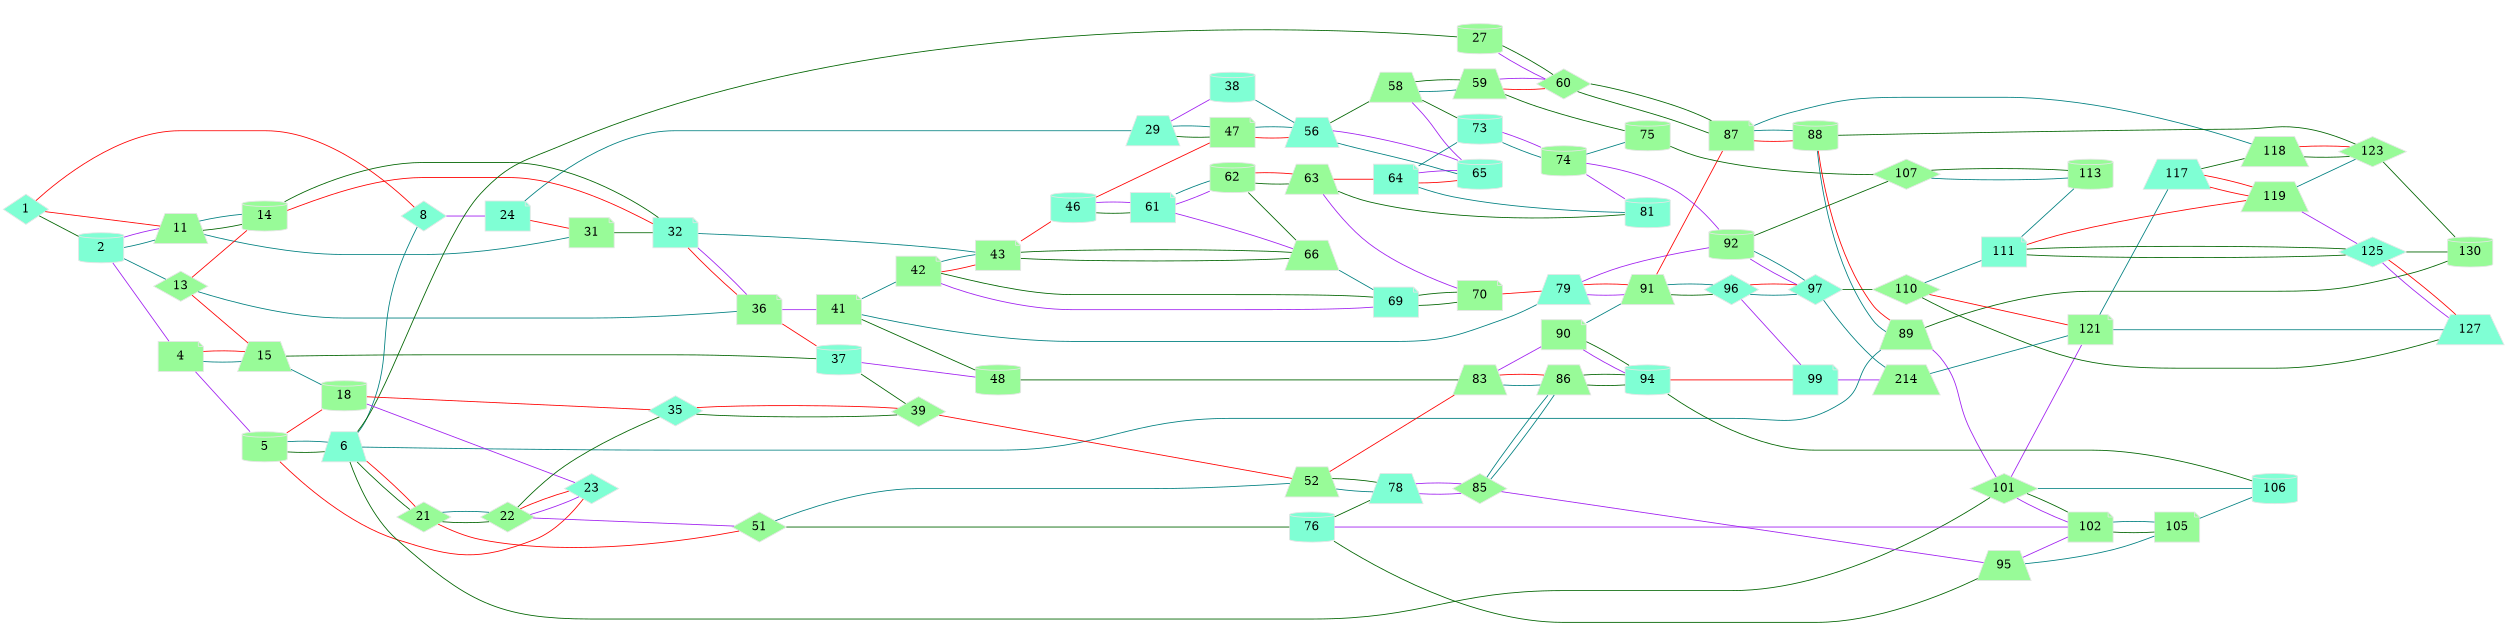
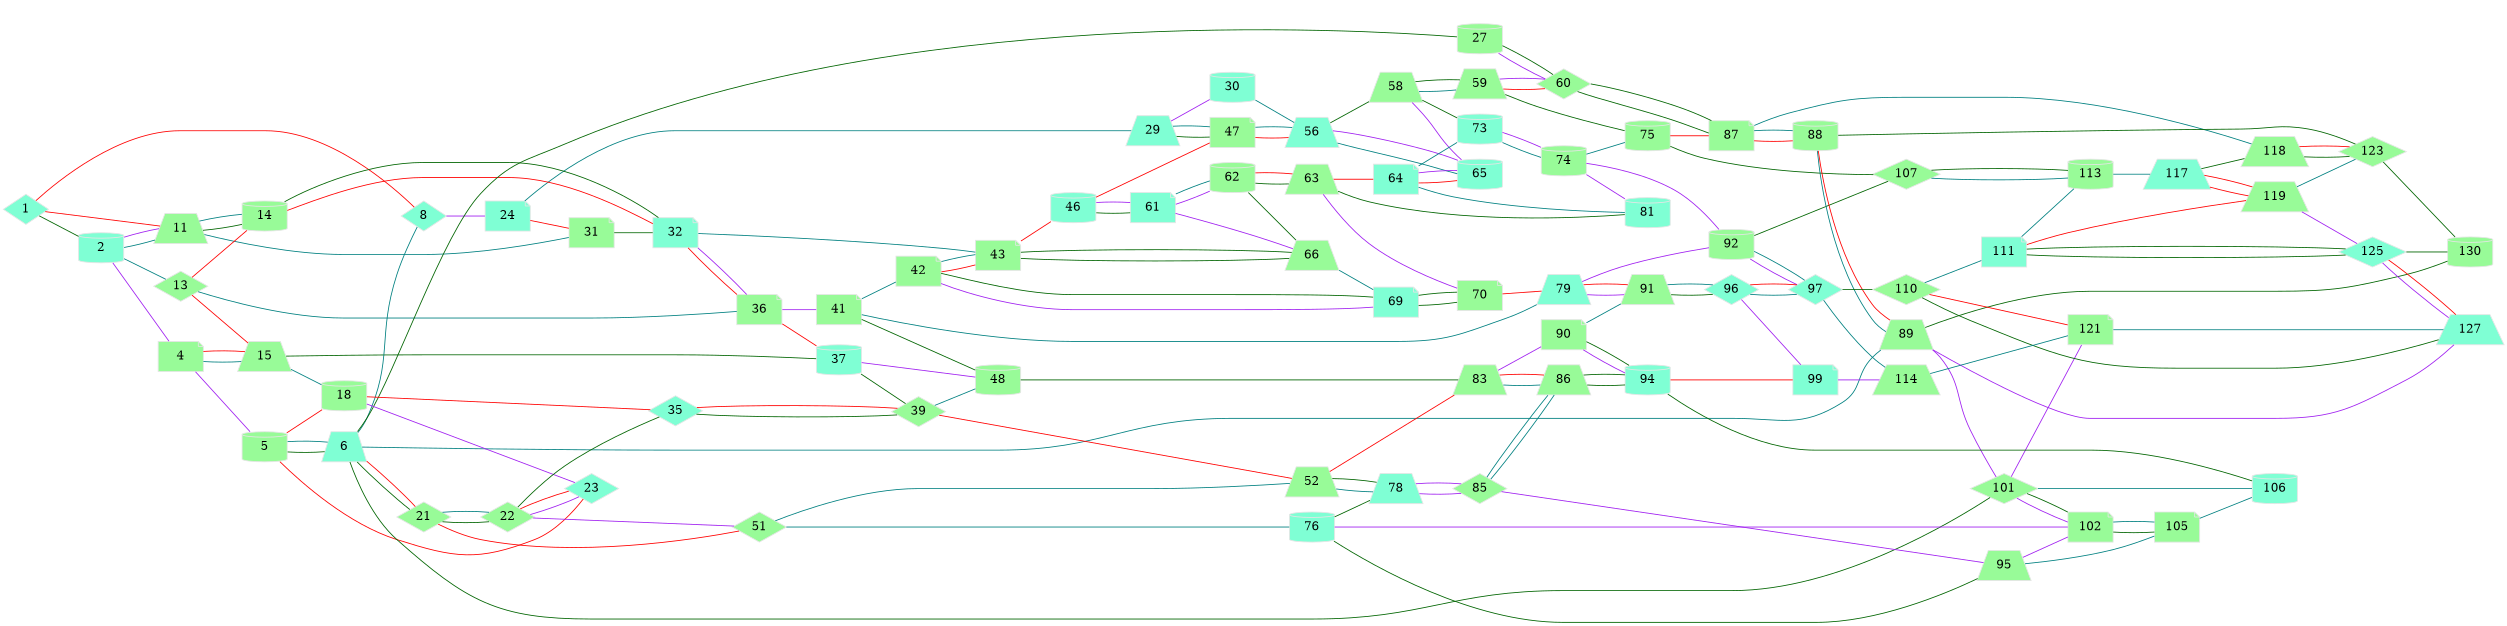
node "38": label "38" -> "30"
edge "87" -- "91": now "87" -- "75"
edge "117" -- "121": now "117" -- "113"
node "214": label "214" -> "114"
edge "48" -- "39": added
edge "127" -- "89": added
edge "51" -- "76": color darkgreen -> teal
